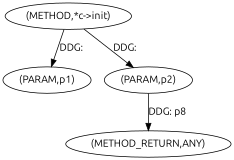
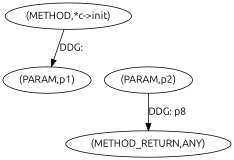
edge "(METHOD,*c->init)" -> "(PARAM,p2)": removed, label "DDG:"
